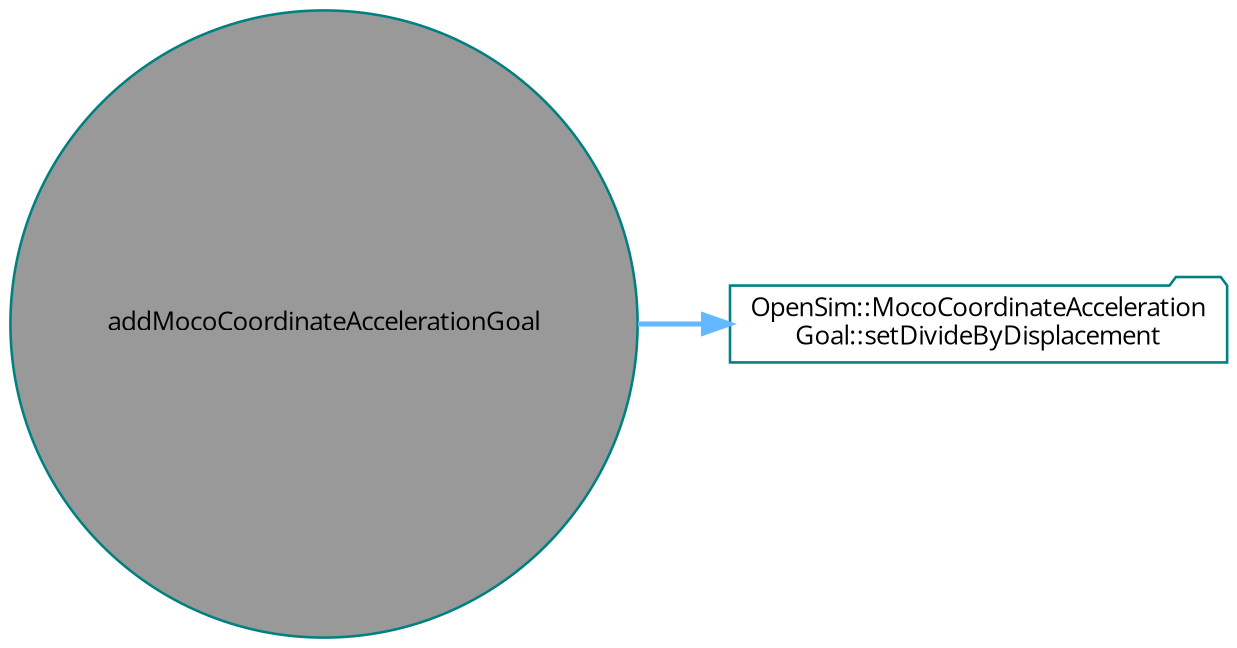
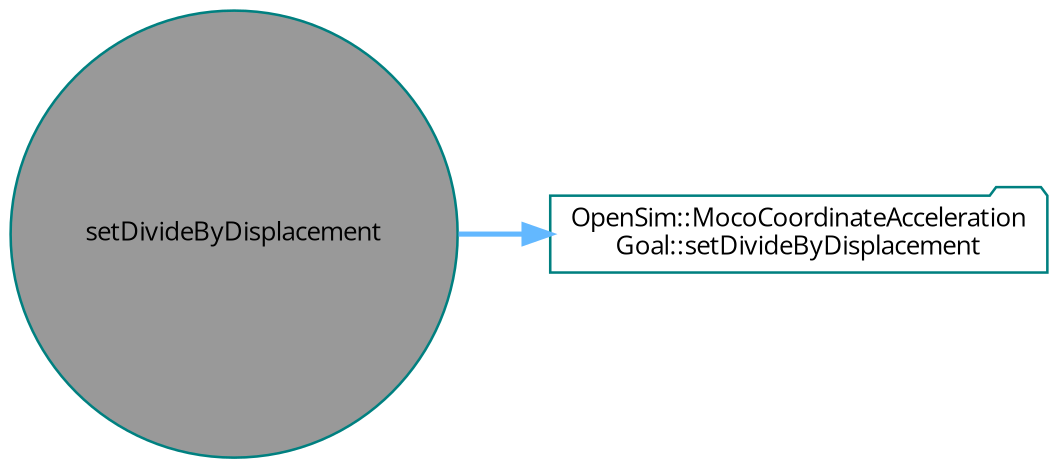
node "addMocoCoordinateAccelerationGoal": label "addMocoCoordinateAccelerationGoal" -> "setDivideByDisplacement"
